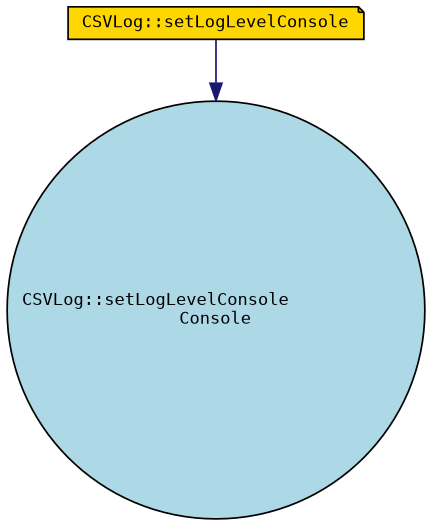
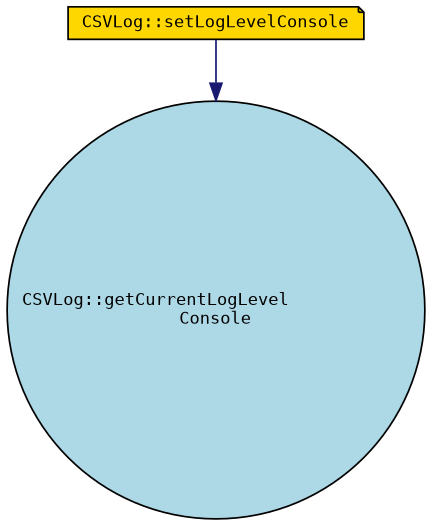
node "CSVLog::setLogLevelConsole Console": label "CSVLog::setLogLevelConsole Console" -> "CSVLog::getCurrentLogLevel Console"
